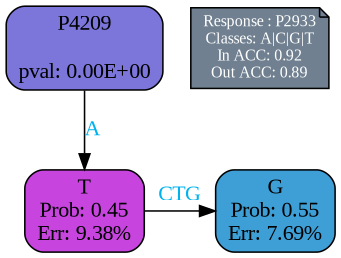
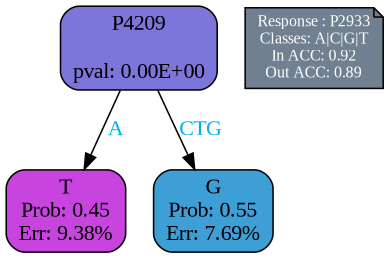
edge "T Prob: 0.45 Err: 9.38%" -> "G Prob: 0.55 Err: 7.69%": now "P4209 pval: 0.00E+00" -> "G Prob: 0.55 Err: 7.69%"
